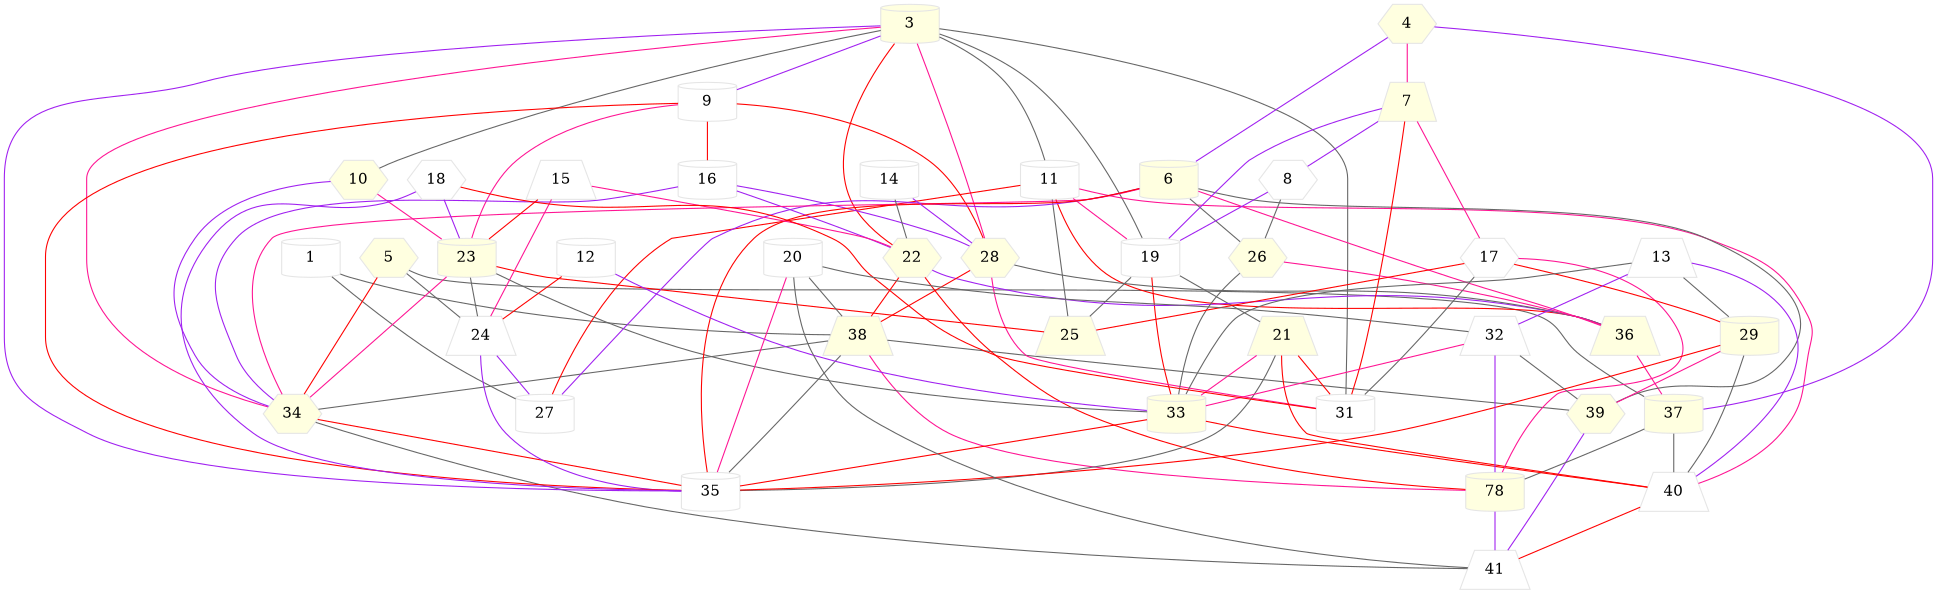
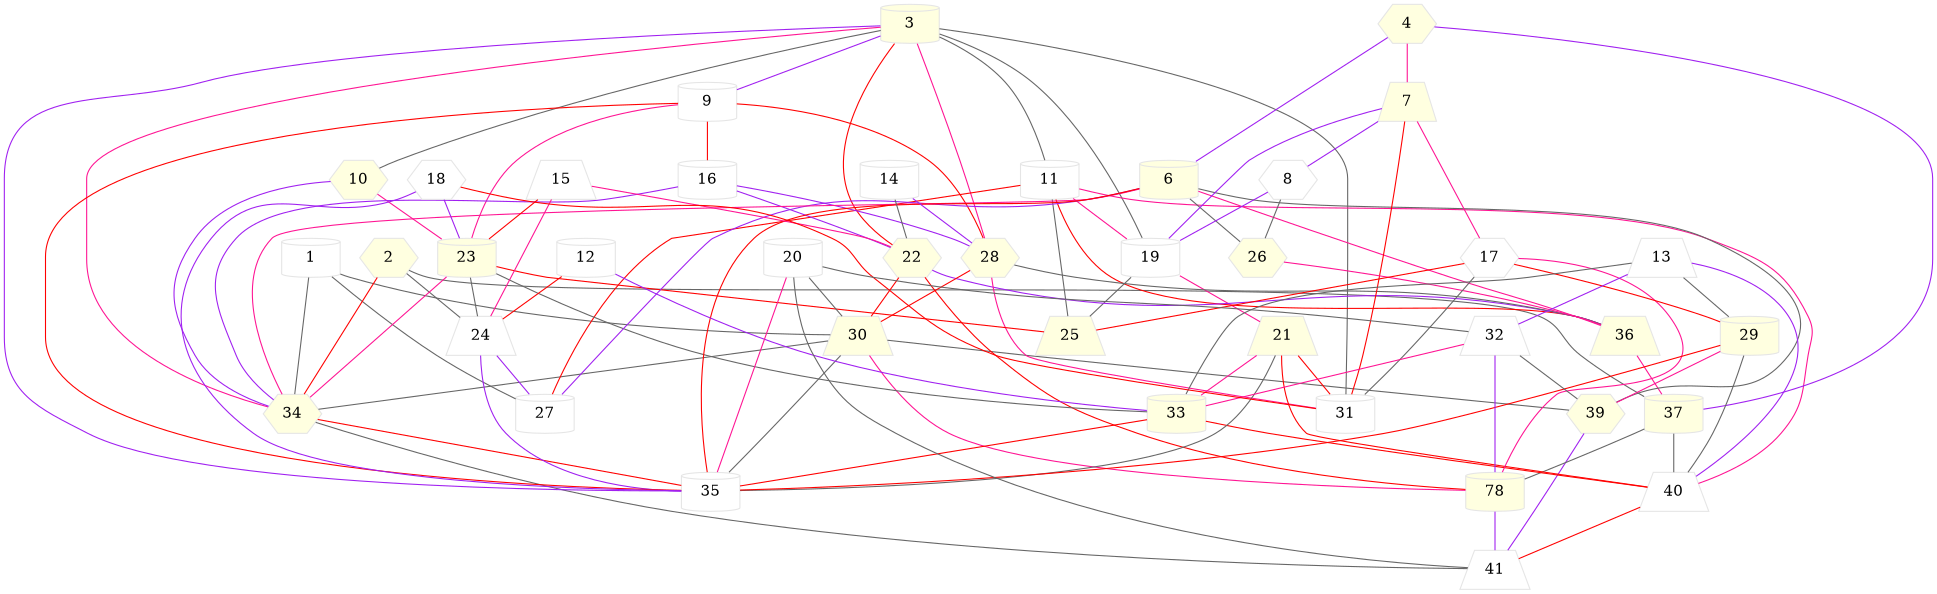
node "5": label "5" -> "2"
edge "19" -- "21": color gray40 -> deeppink
edge "26" -- "33": removed
edge "1" -- "34": added
node "38": label "38" -> "30"
edge "19" -- "33": removed
